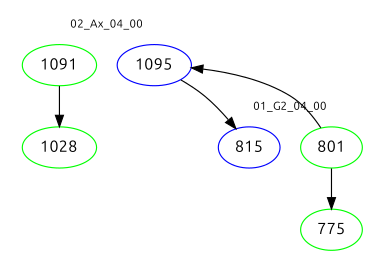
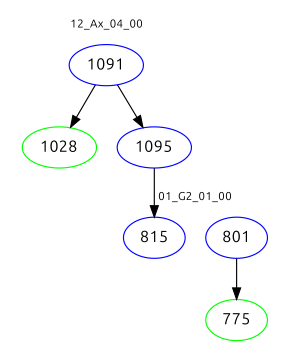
cluster "02_Ax_04_00": label "02_Ax_04_00" -> "12_Ax_04_00"
node "1091": color green -> blue
edge "801" -> "1095": now "1091" -> "1095"
cluster "01_G2_04_00": label "01_G2_04_00" -> "01_G2_01_00"
node "801": color green -> blue
